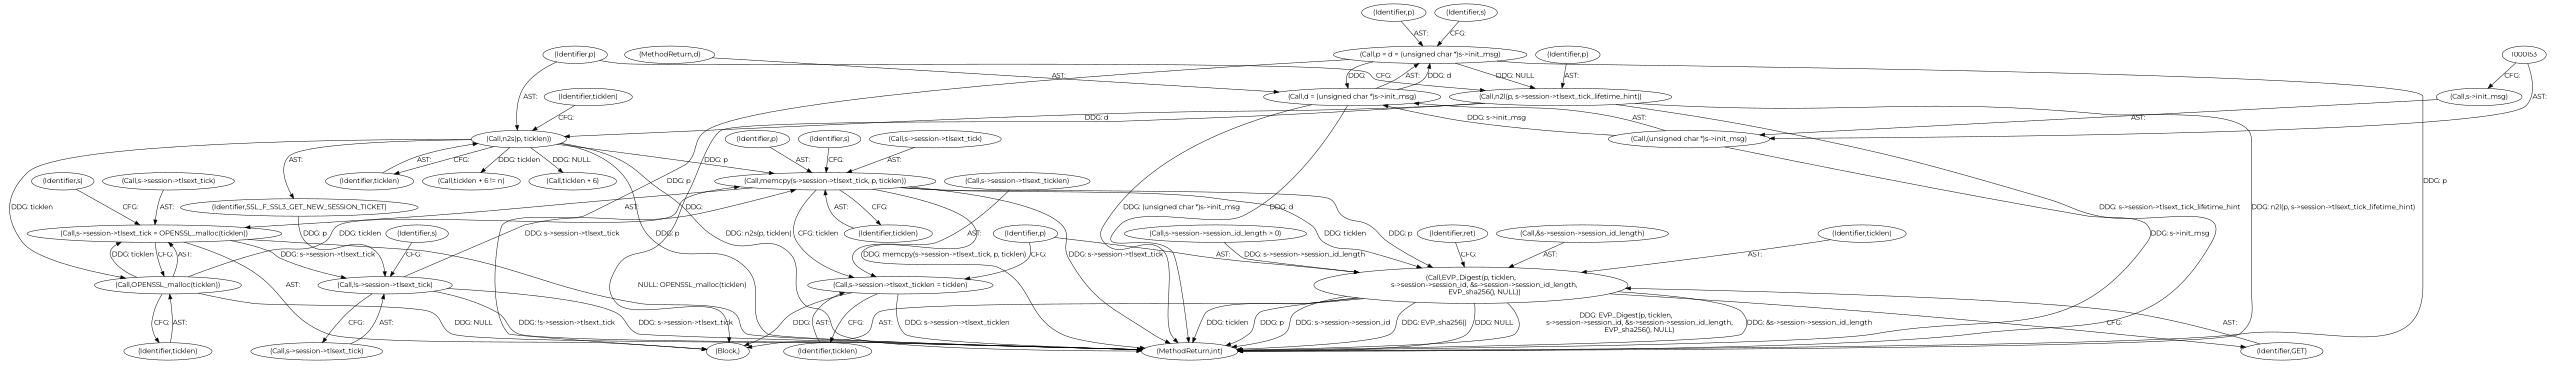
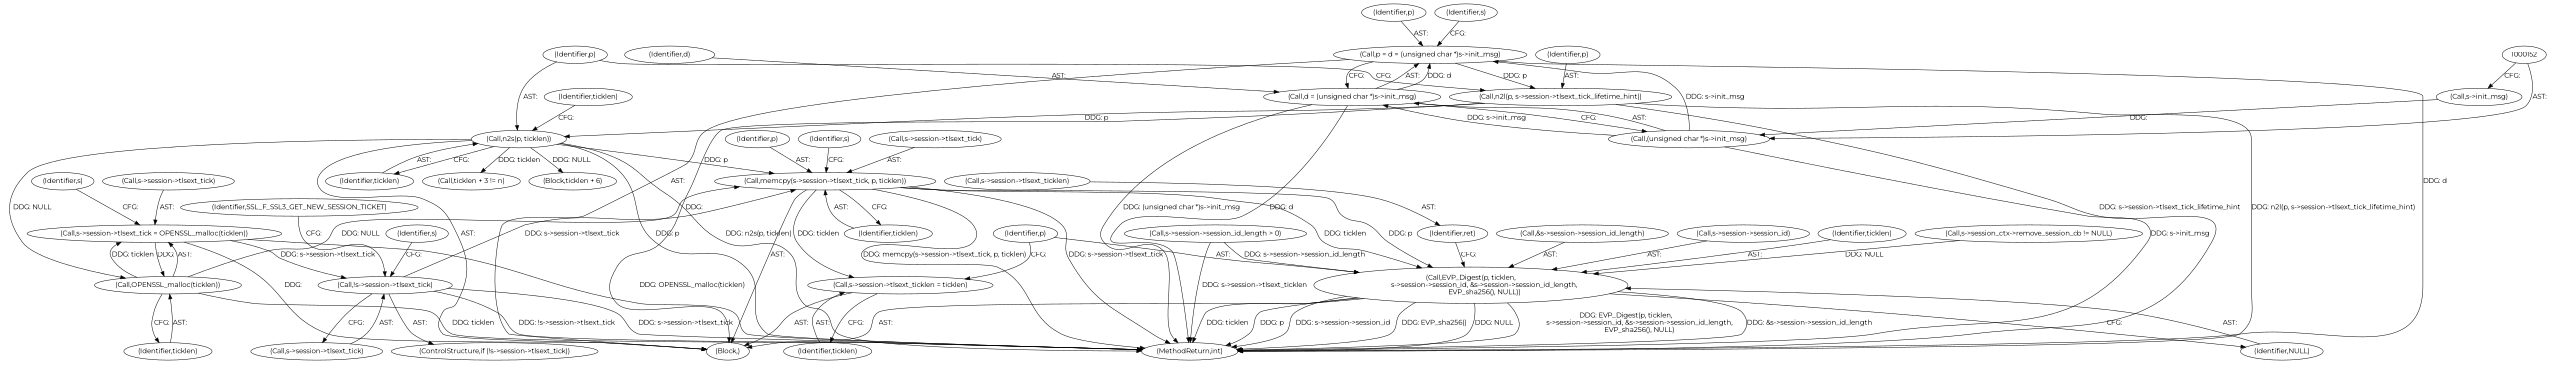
node "(MethodReturn,d)": label "(MethodReturn,d)" -> "(Identifier,d)"
node "1000153": label "1000153" -> "1000152"
edge "(Call,(unsigned char *)s->init_msg)" -> "(Call,p = d = (unsigned char *)s->init_msg)": added, label "DDG: s->init_msg"
edge "(Call,p = d = (unsigned char *)s->init_msg)" -> "(Call,d = (unsigned char *)s->init_msg)": label "DDG: " -> "CFG: "
edge "(Call,p = d = (unsigned char *)s->init_msg)" -> "(Call,n2l(p, s->session->tlsext_tick_lifetime_hint))": label "DDG: NULL" -> "DDG: p"
edge "(Call,d = (unsigned char *)s->init_msg)" -> "(Call,(unsigned char *)s->init_msg)": added, label "CFG:"
edge "(Call,n2l(p, s->session->tlsext_tick_lifetime_hint))" -> "(Call,n2s(p, ticklen))": label "DDG: d" -> "DDG: p"
edge "(Call,s->init_msg)" -> "(Call,(unsigned char *)s->init_msg)": label "AST: " -> "DDG: "
edge "(Call,n2s(p, ticklen))" -> "(Identifier,SSL_F_SSL3_GET_NEW_SESSION_TICKET)": now "(Call,n2s(p, ticklen))" -> "(Block,)"
node "(Call,ticklen + 6 != n)": label "(Call,ticklen + 6 != n)" -> "(Call,ticklen + 3 != n)"
node "(Call,ticklen + 6)": label "(Call,ticklen + 6)" -> "(Block,ticklen + 6)"
edge "(Call,p = d = (unsigned char *)s->init_msg)" -> "(Block,)": label "DDG: p" -> "AST: "
edge "(Call,p = d = (unsigned char *)s->init_msg)" -> "(MethodReturn,int)": label "DDG: p" -> "DDG: d"
edge "(Call,n2s(p, ticklen))" -> "(Call,OPENSSL_malloc(ticklen))": label "DDG: ticklen" -> "DDG: NULL"
edge "(Call,memcpy(s->session->tlsext_tick, p, ticklen))" -> "(Call,s->session->tlsext_tick = OPENSSL_malloc(ticklen))": now "(Call,memcpy(s->session->tlsext_tick, p, ticklen))" -> "(Block,)"
edge "(Identifier,SSL_F_SSL3_GET_NEW_SESSION_TICKET)" -> "(Call,!s->session->tlsext_tick)": label "DDG: p" -> "CFG: "
edge "(Call,OPENSSL_malloc(ticklen))" -> "(Call,memcpy(s->session->tlsext_tick, p, ticklen))": label "DDG: ticklen" -> "DDG: NULL"
edge "(Call,memcpy(s->session->tlsext_tick, p, ticklen))" -> "(Call,s->session->tlsext_ticklen = ticklen)": label "CFG: ticklen" -> "DDG: ticklen"
node "(Call,s->session->session_id)": added
node "(Call,s->session_ctx->remove_session_cb != NULL)": added
edge "(Call,s->session->tlsext_ticklen)" -> "(Call,s->session->tlsext_ticklen = ticklen)": now "(Call,s->session->tlsext_ticklen)" -> "(Identifier,ret)"
edge "(Call,s->session->tlsext_tick = OPENSSL_malloc(ticklen))" -> "(Call,OPENSSL_malloc(ticklen))": label "CFG: " -> "DDG: "
edge "(Call,s->session->tlsext_tick = OPENSSL_malloc(ticklen))" -> "(Block,)": label "AST: " -> "DDG: "
edge "(Call,s->session->tlsext_tick = OPENSSL_malloc(ticklen))" -> "(MethodReturn,int)": label "NULL: OPENSSL_malloc(ticklen)" -> "DDG: OPENSSL_malloc(ticklen)"
edge "(Call,OPENSSL_malloc(ticklen))" -> "(MethodReturn,int)": label "DDG: NULL" -> "DDG: ticklen"
edge "(Call,s->session->tlsext_ticklen = ticklen)" -> "(Block,)": label "DDG: " -> "AST: "
edge "(Call,s->session->tlsext_ticklen = ticklen)" -> "(MethodReturn,int)": now "(Call,s->session->session_id_length > 0)" -> "(MethodReturn,int)"
node "(ControlStructure,if (!s->session->tlsext_tick))": added
node "(Identifier,GET)": label "(Identifier,GET)" -> "(Identifier,NULL)"
